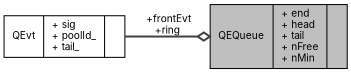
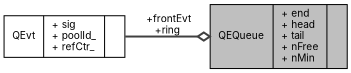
node "QEvt": text "+ tail_" -> "+ refCtr_"
